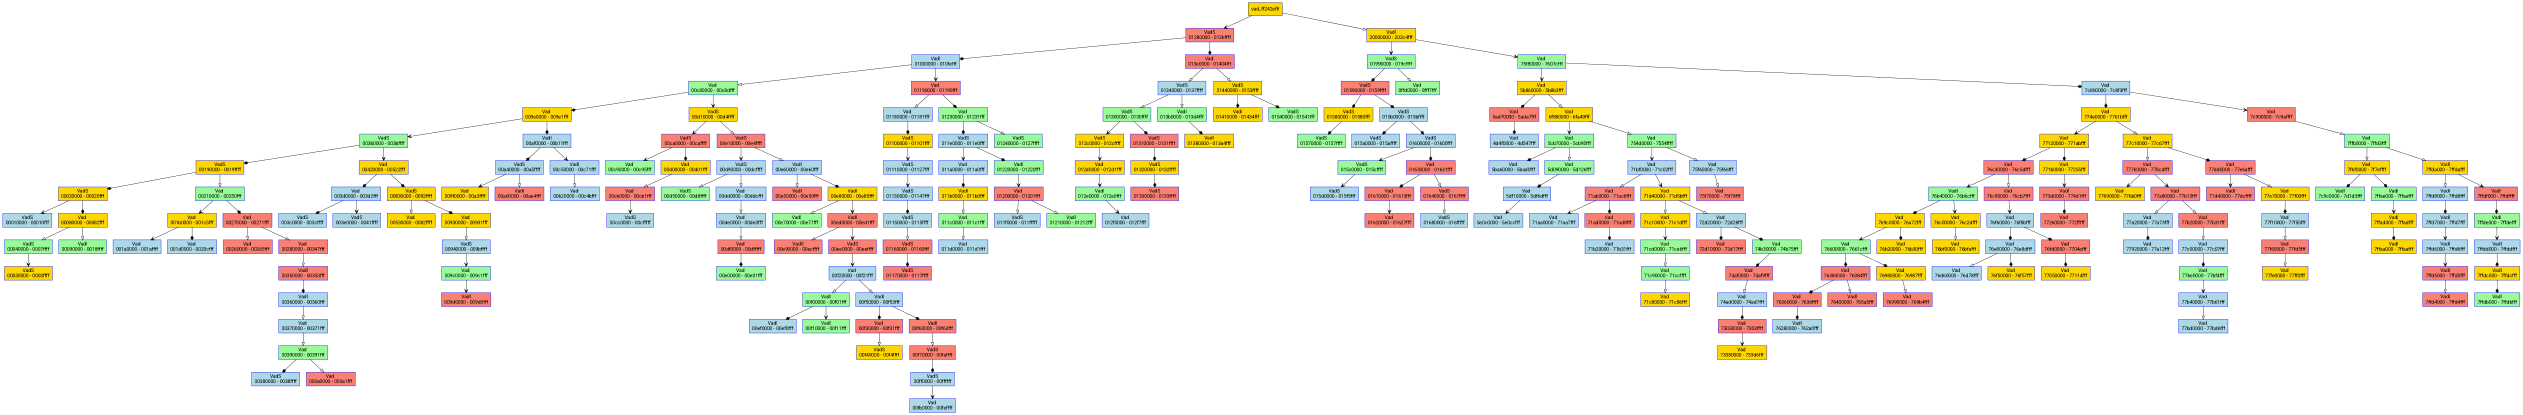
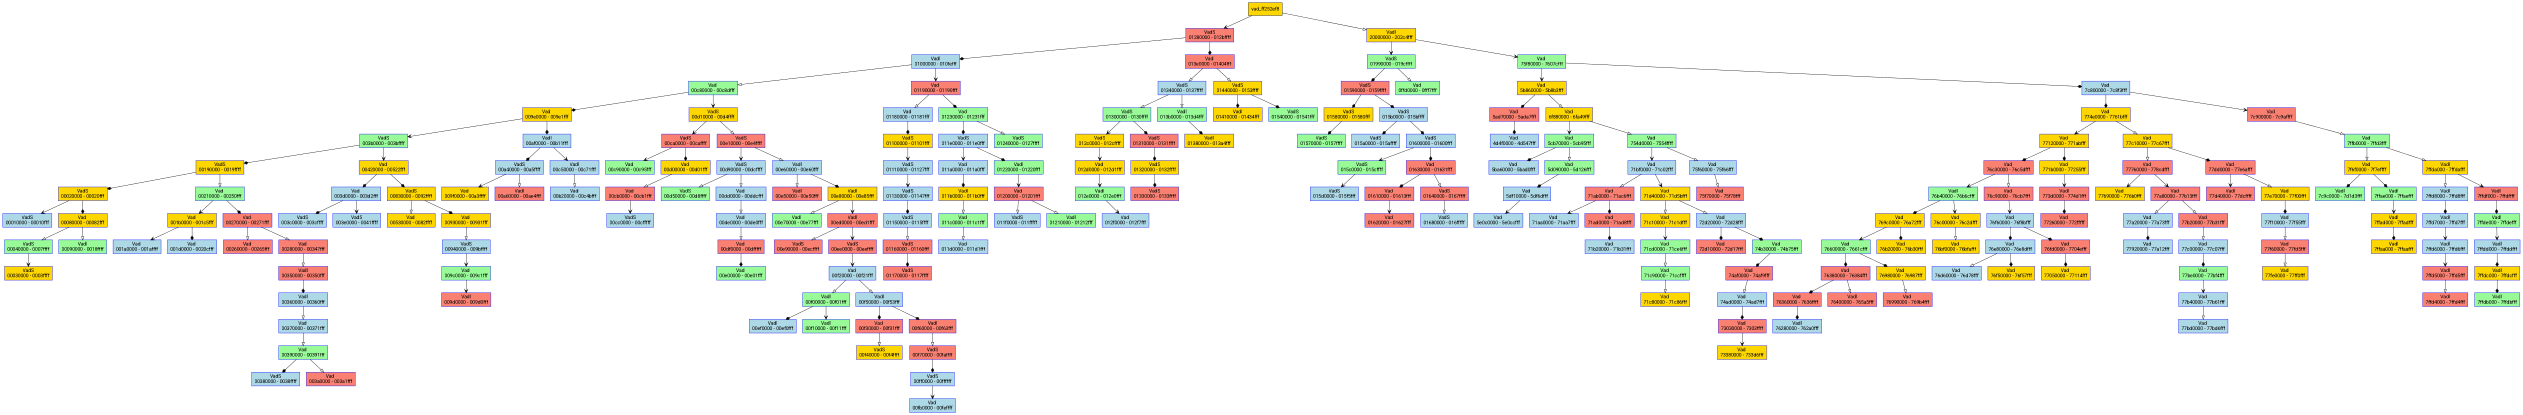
node "vad_ff242ef8": label "vad_ff242ef8" -> "vad_ff252ef8"
